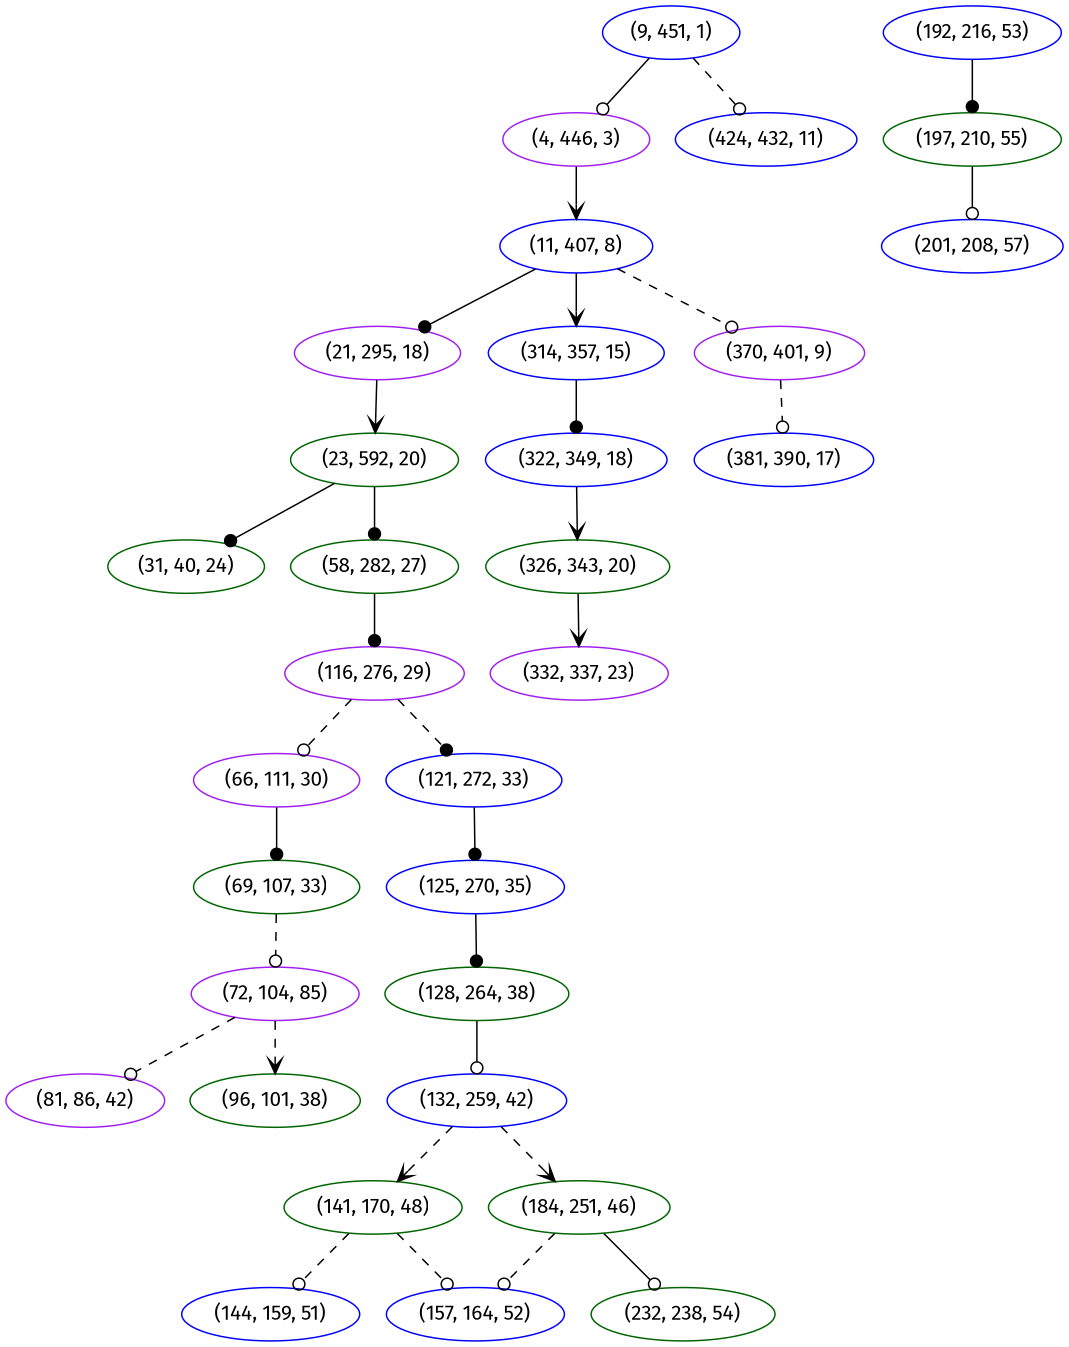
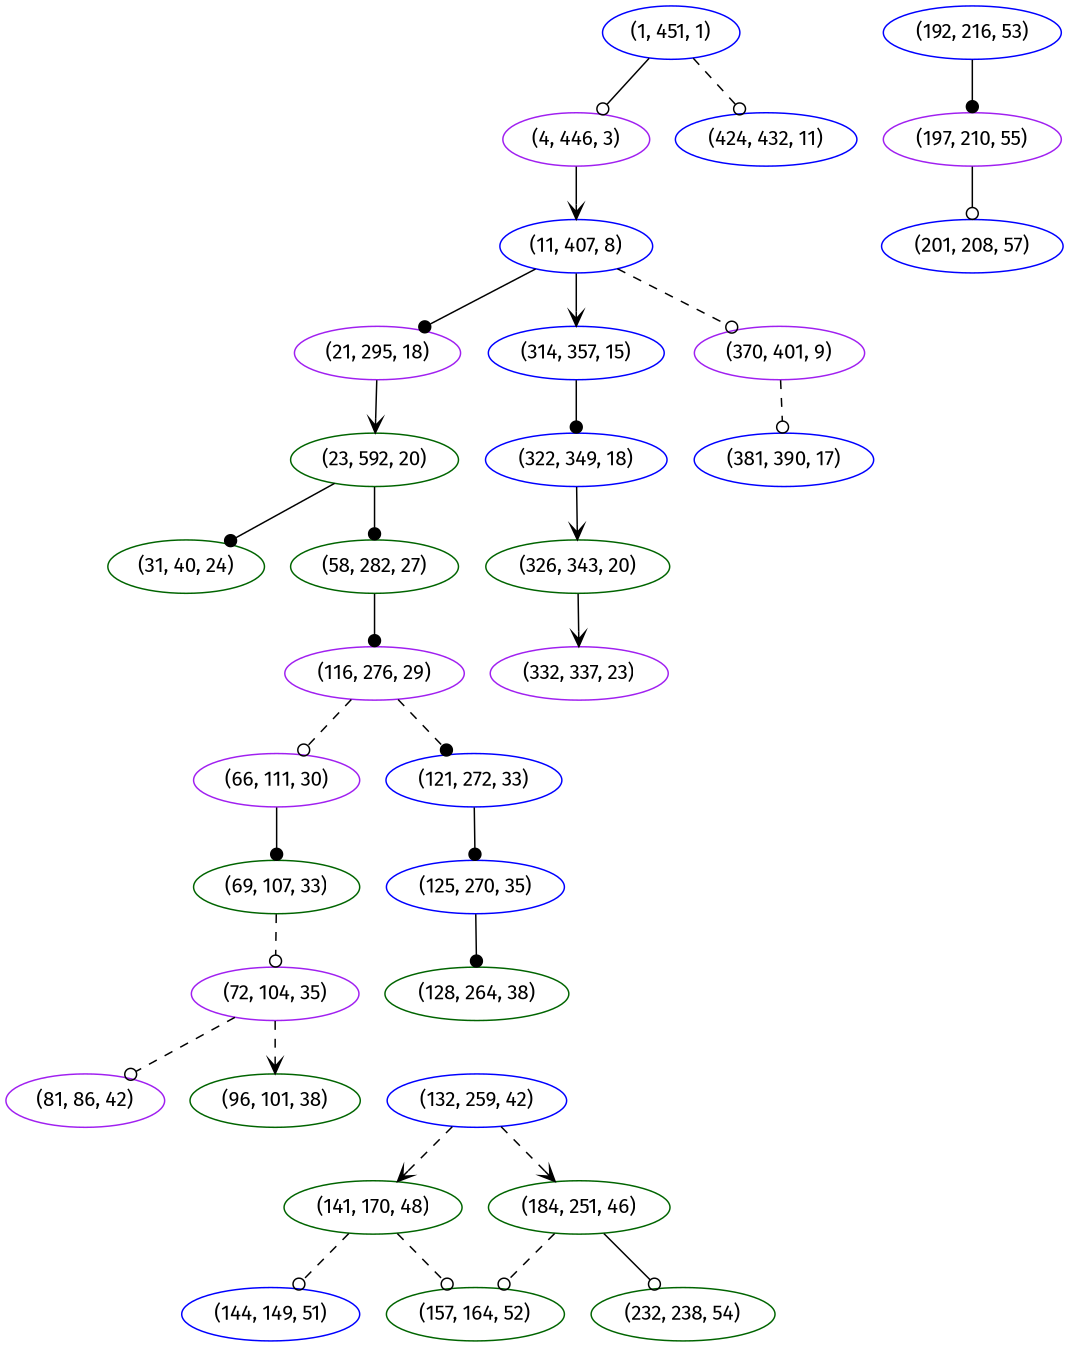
node "(9, 451, 1)": label "(9, 451, 1)" -> "(1, 451, 1)"
node "(197, 210, 55)": color darkgreen -> purple
node "(72, 104, 85)": label "(72, 104, 85)" -> "(72, 104, 35)"
edge "(128, 264, 38)" -> "(132, 259, 42)": removed
node "(144, 159, 51)": label "(144, 159, 51)" -> "(144, 149, 51)"
node "(157, 164, 52)": color blue -> darkgreen
